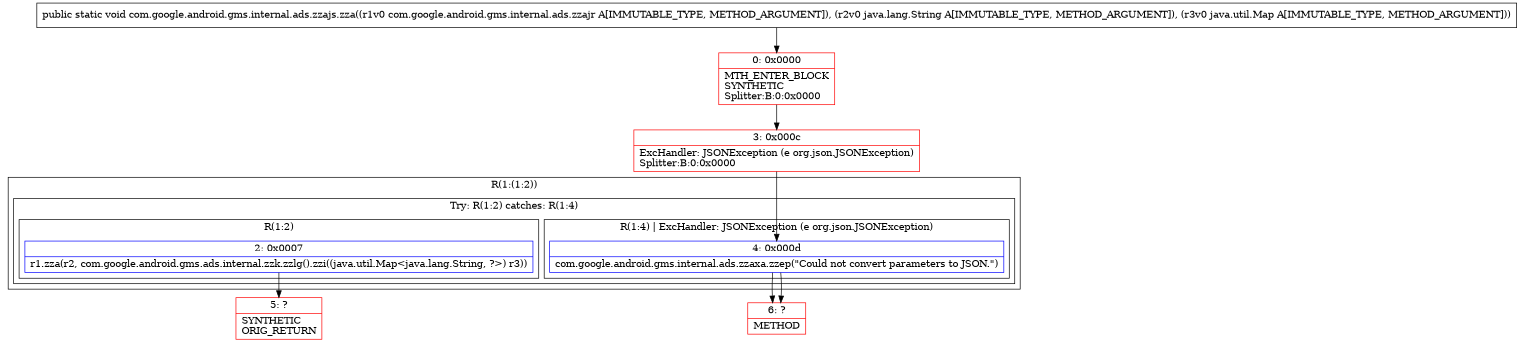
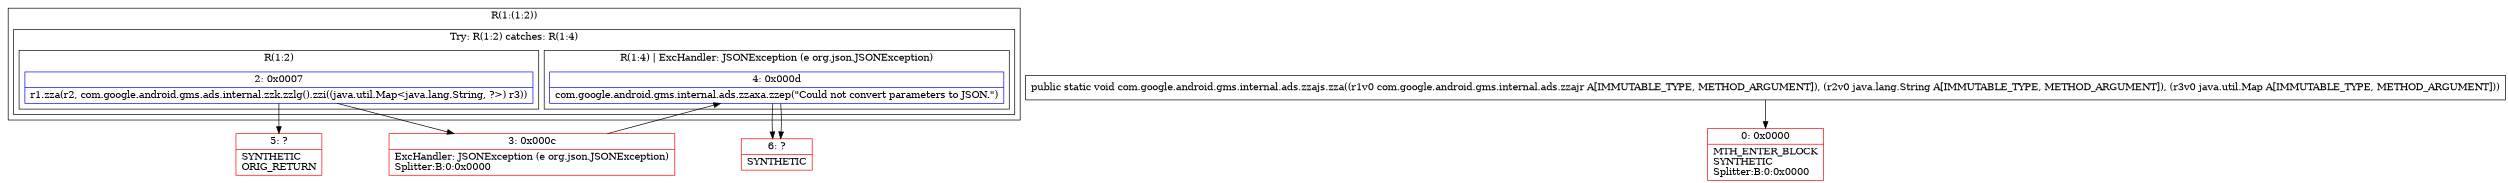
edge "0: 0x0000" -> "3: 0x000c": now "2: 0x0007" -> "3: 0x000c"
node "6: ?": text "METHOD" -> "SYNTHETIC"
